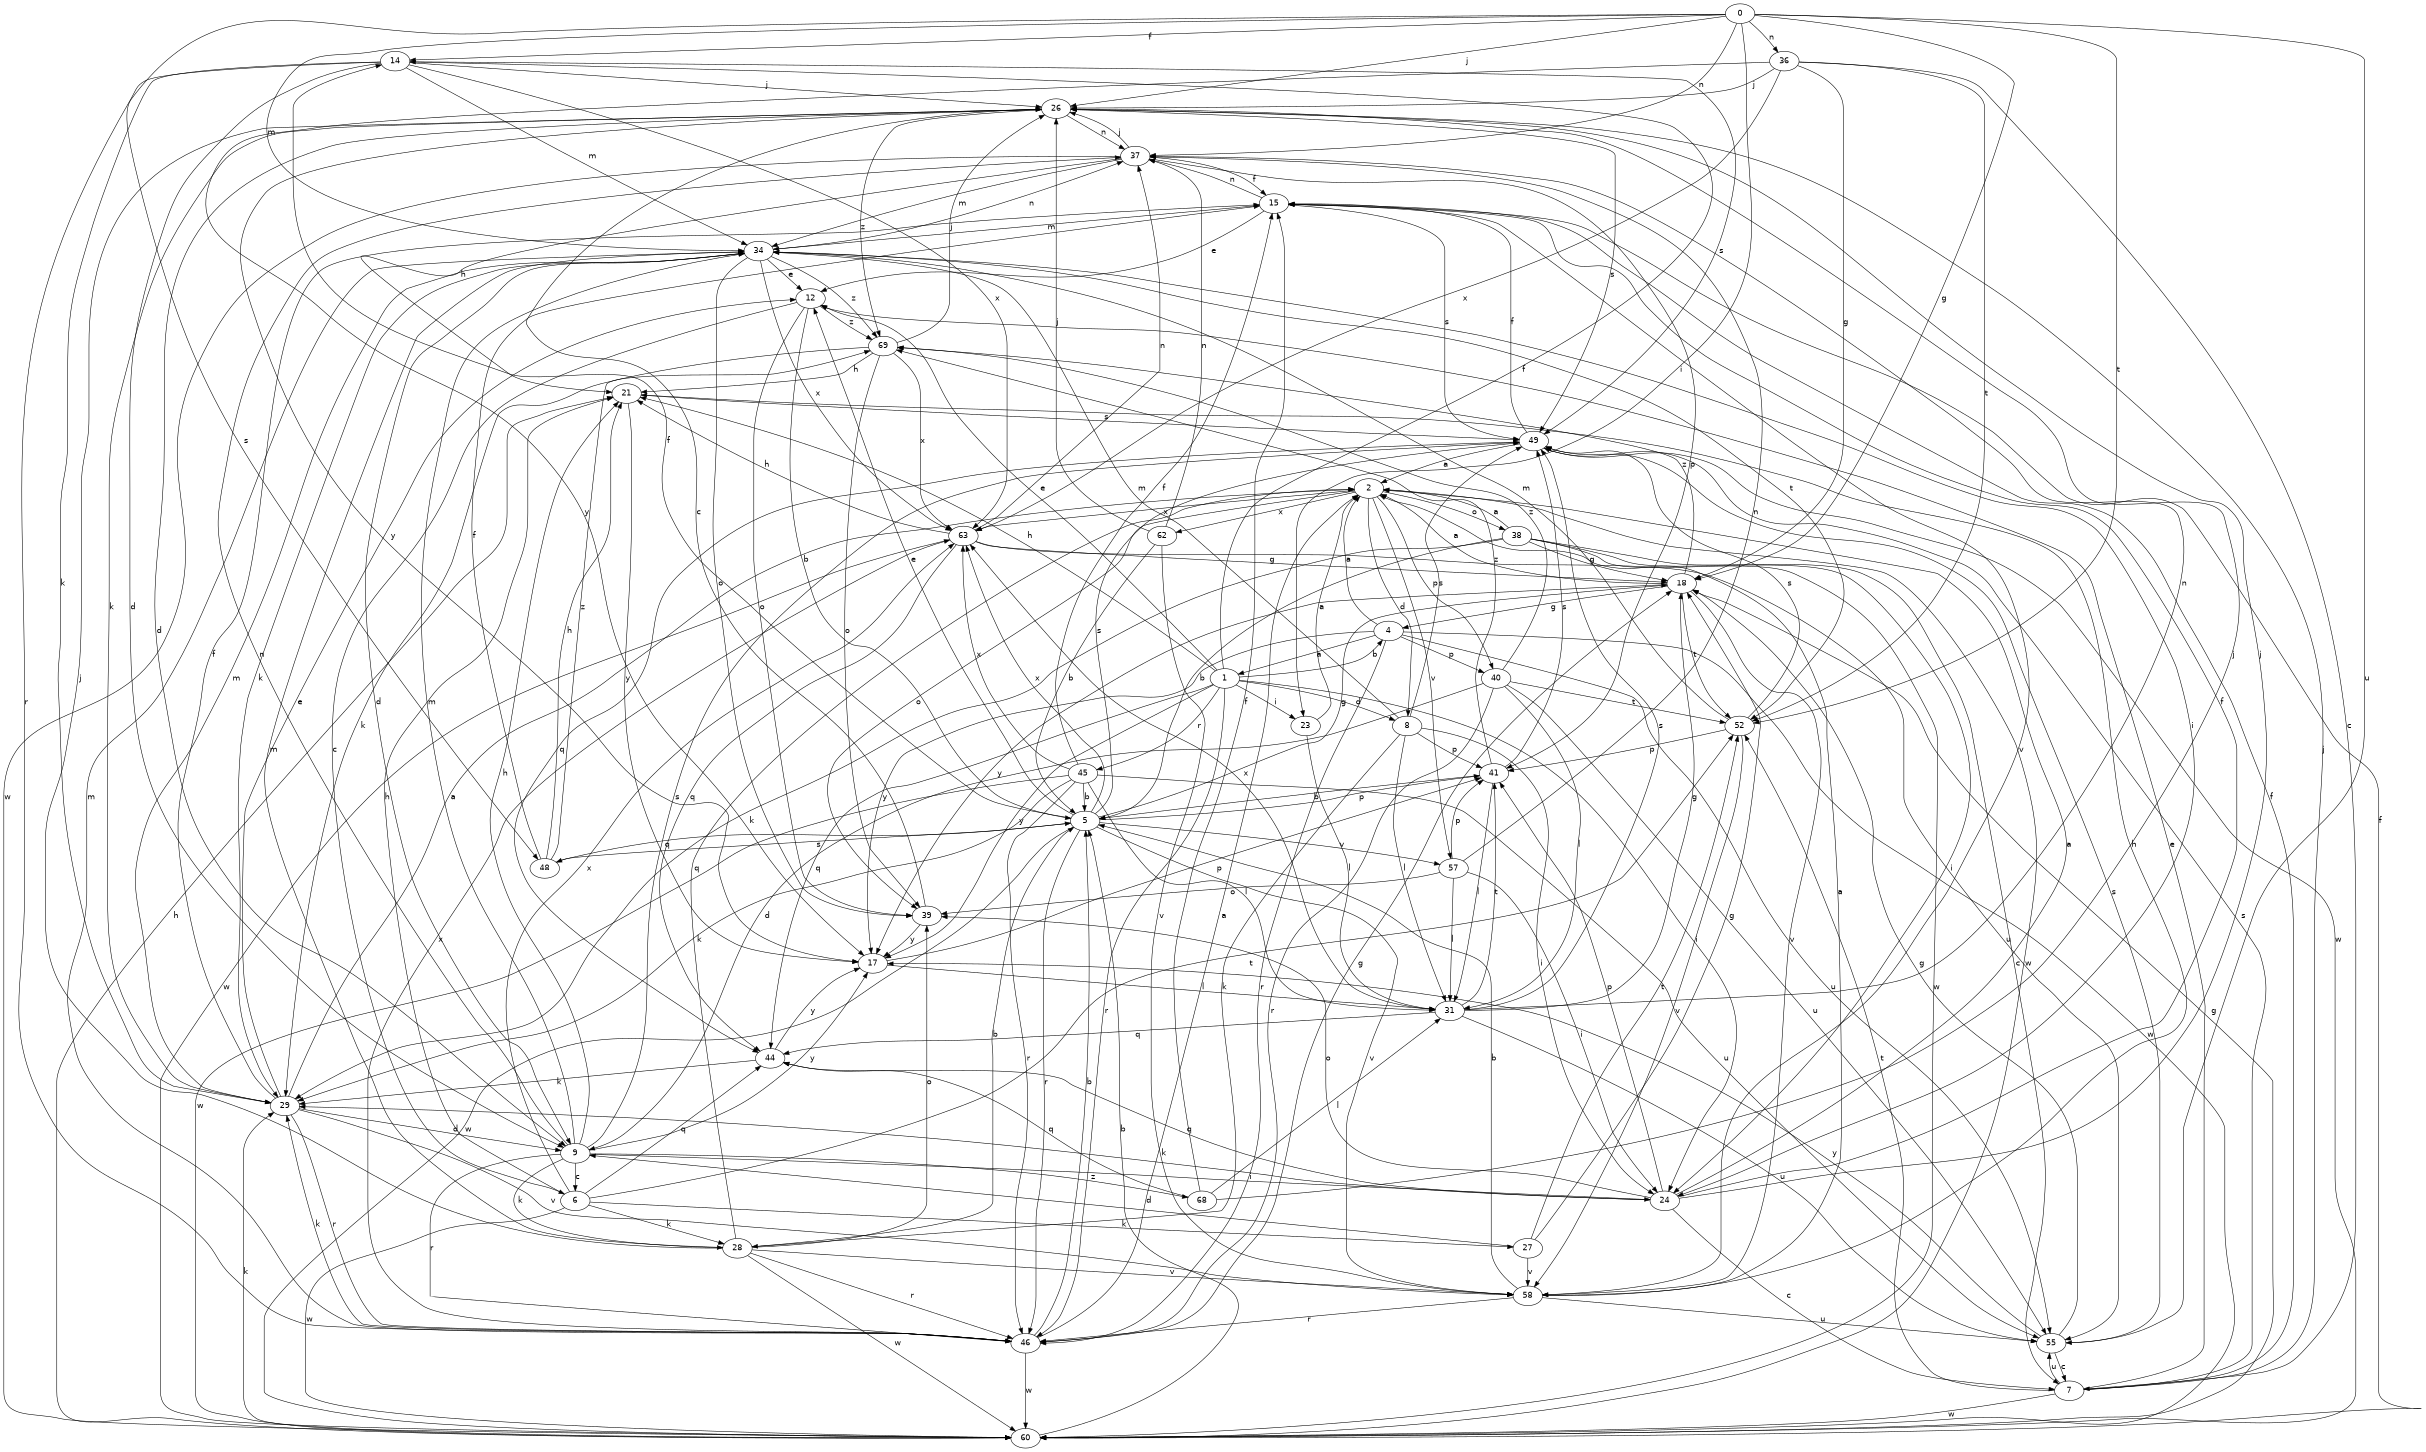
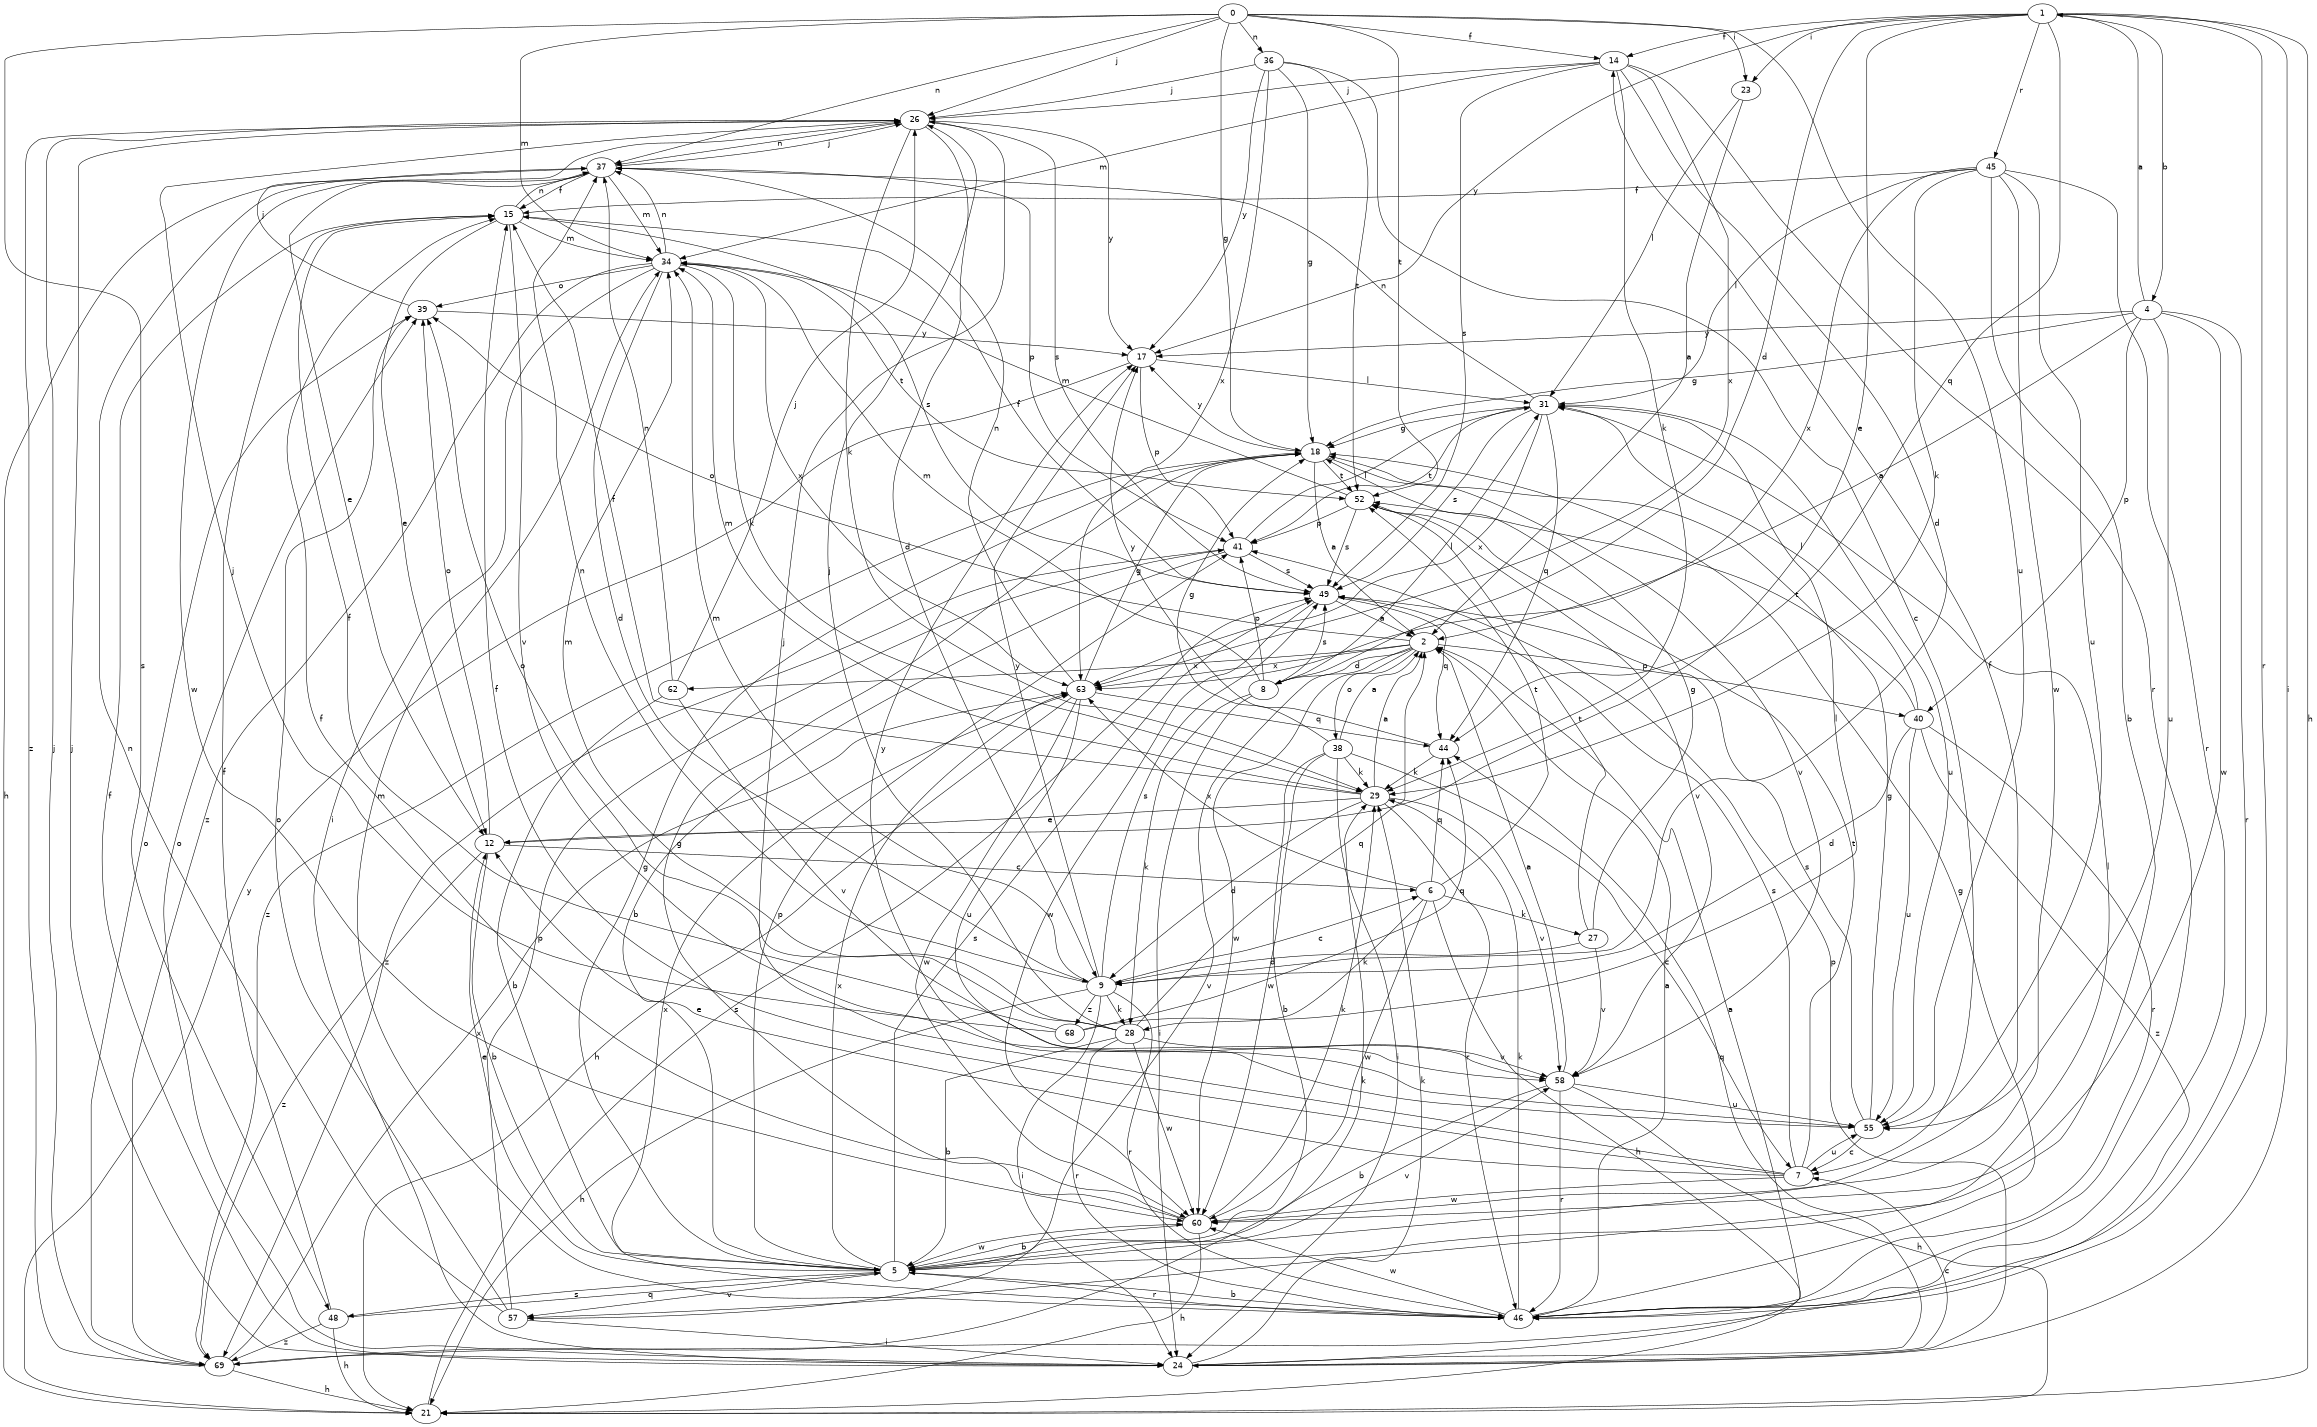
edge "34" -> "12": now "37" -> "12"
edge "39" -> "26": label "c" -> "j"
edge "18" -> "4": reversed
edge "21" -> "17": reversed
